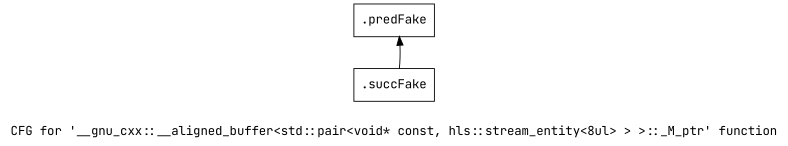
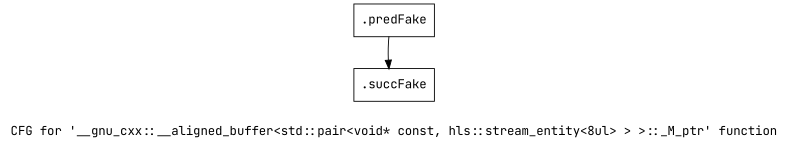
edge ".succFake" -> ".predFake": reversed
